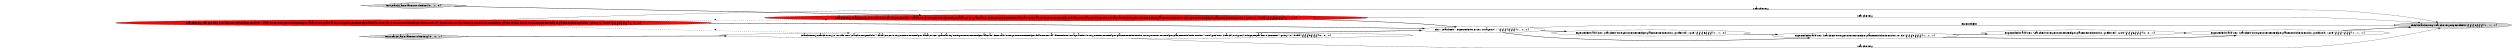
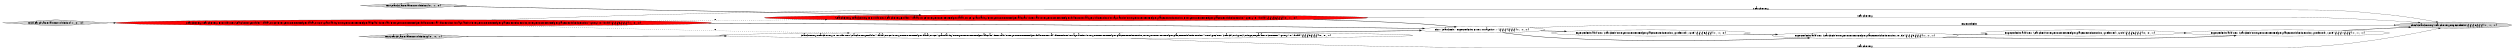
node "testSearchSameValueInMultiDims['1', '0', '0']": added
